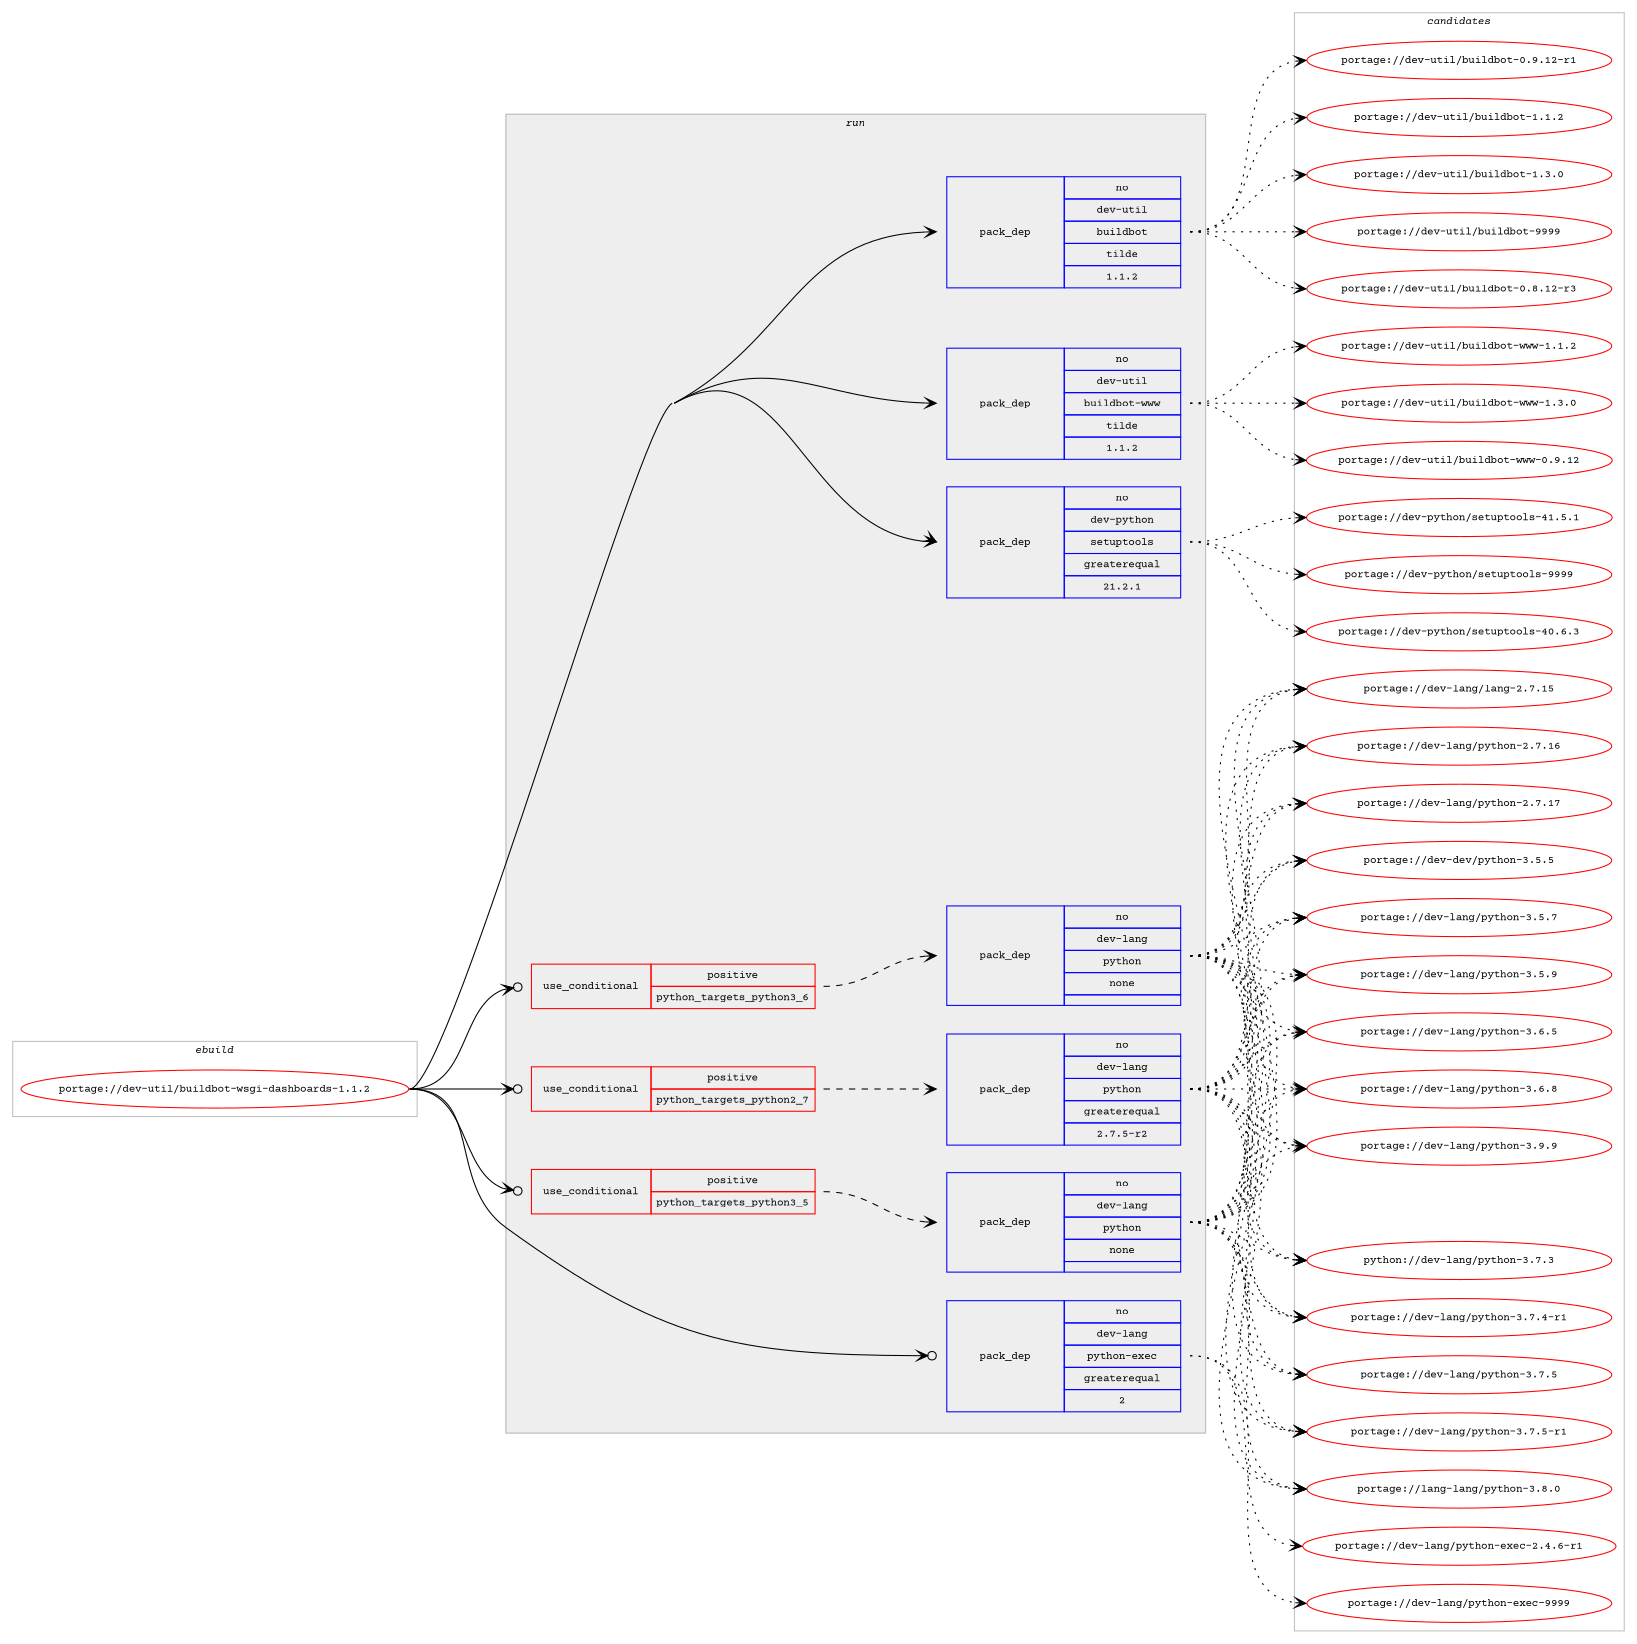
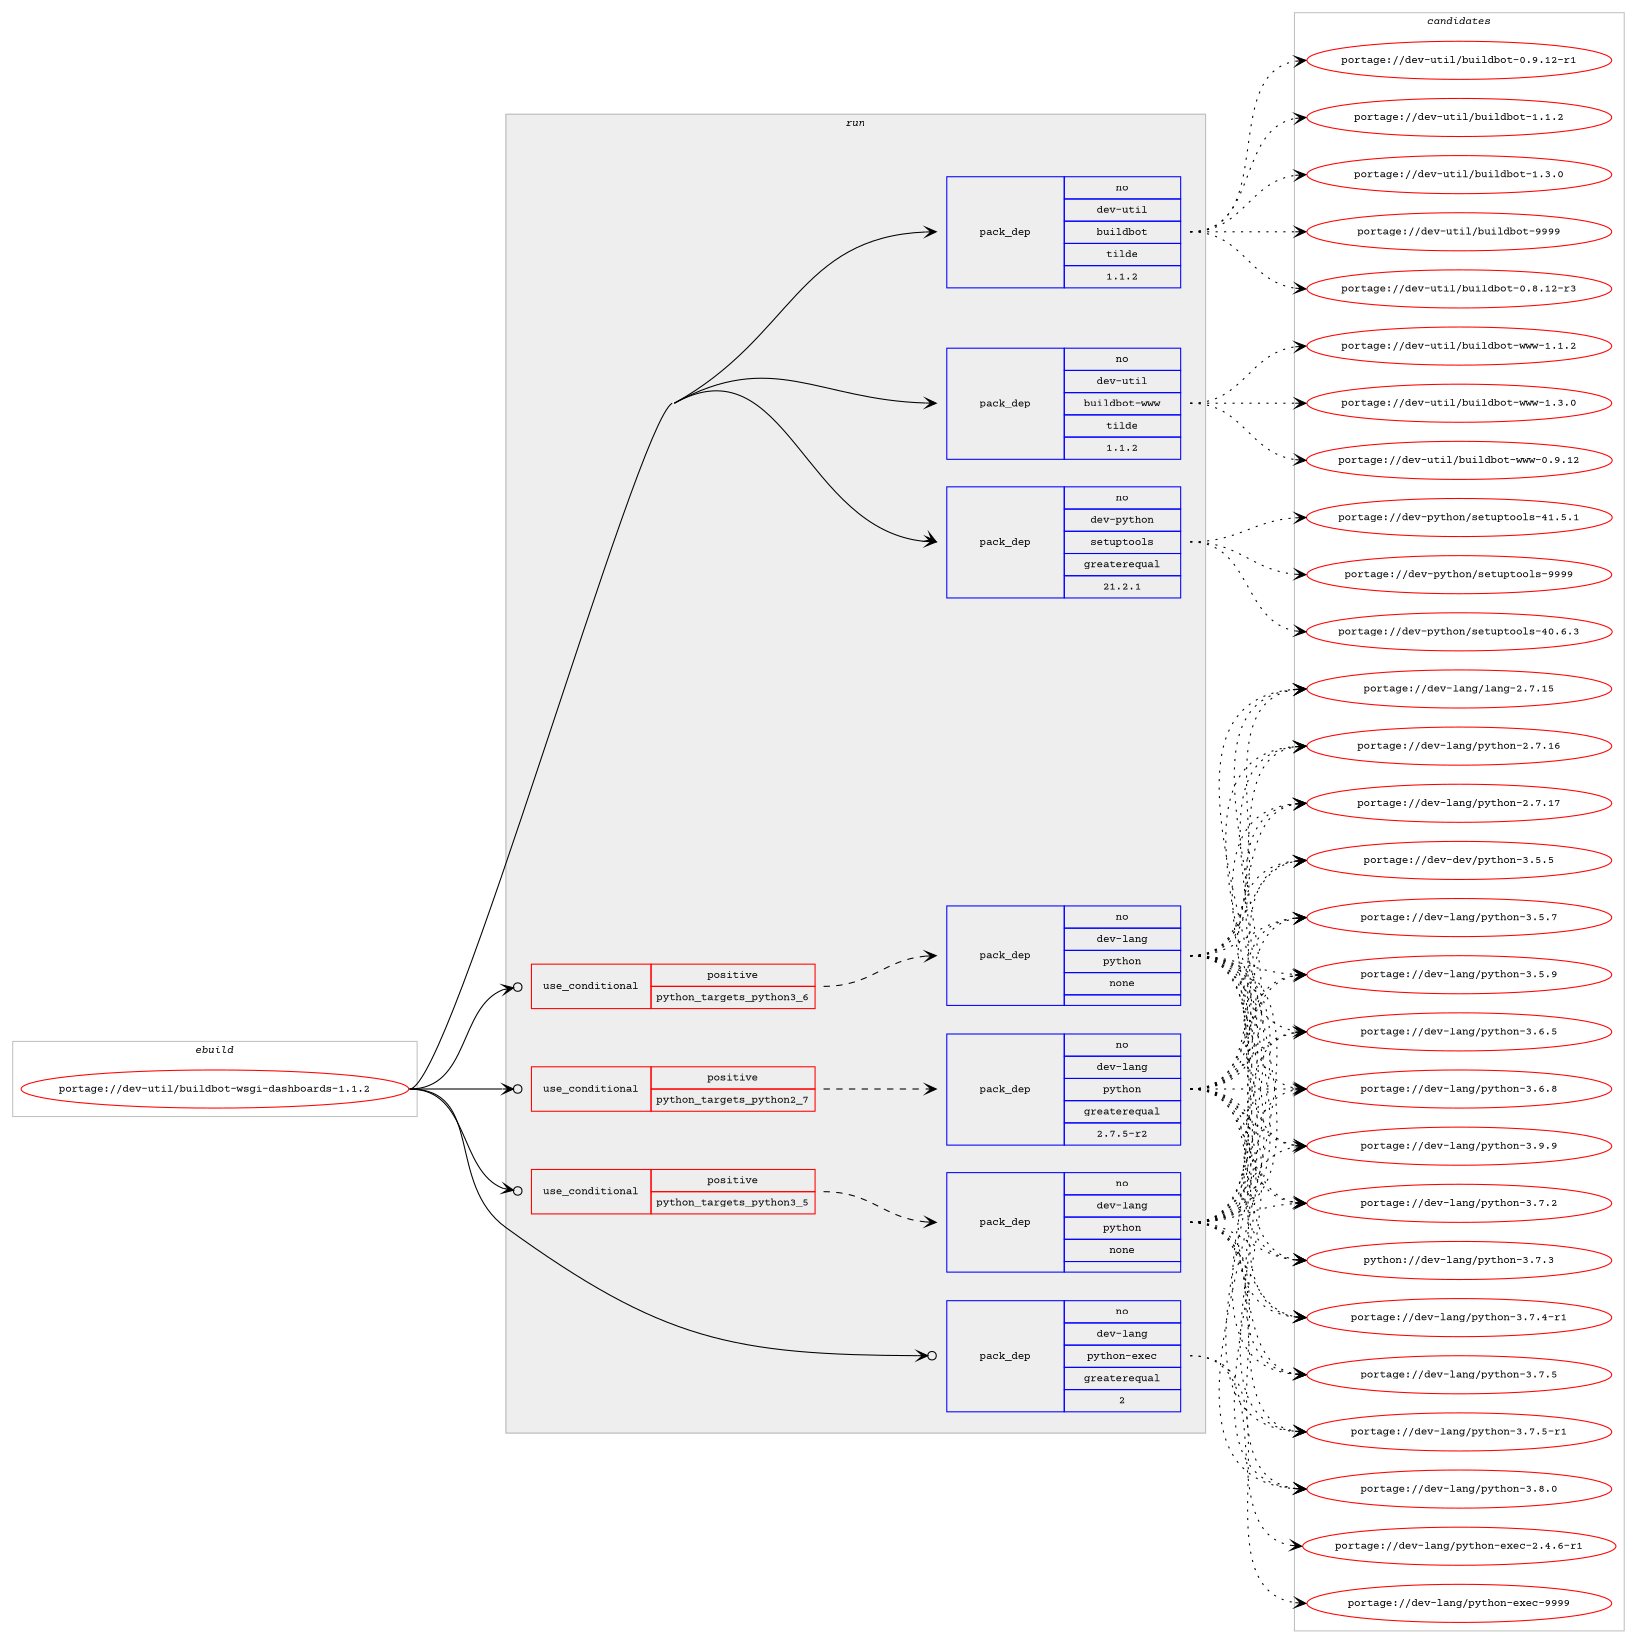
node "portage://dev-lang/python-3.7.2": added
node "portage://lang-lang/python-3.8.0": label "portage://lang-lang/python-3.8.0" -> "portage://dev-lang/python-3.8.0"
